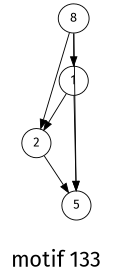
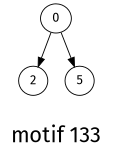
node "8": label "8" -> "0"
node "1": removed
edge "2" -> "5": removed
